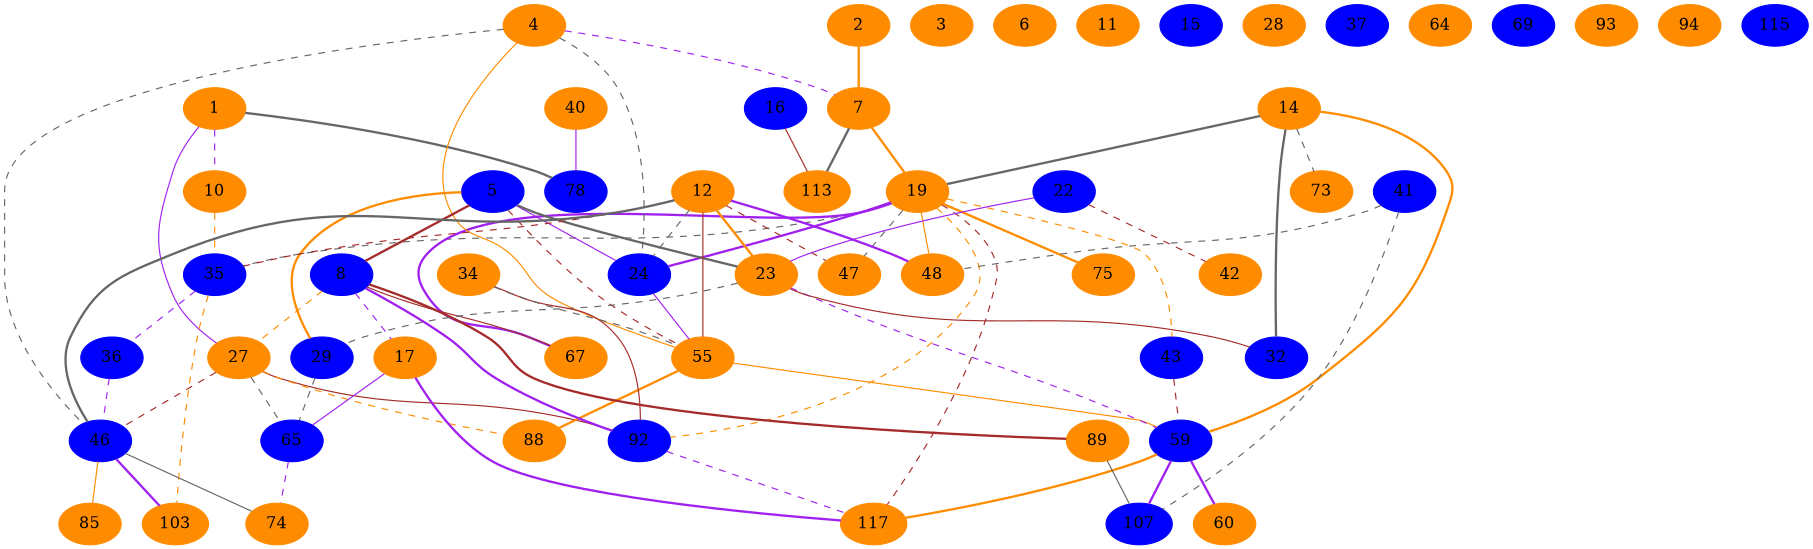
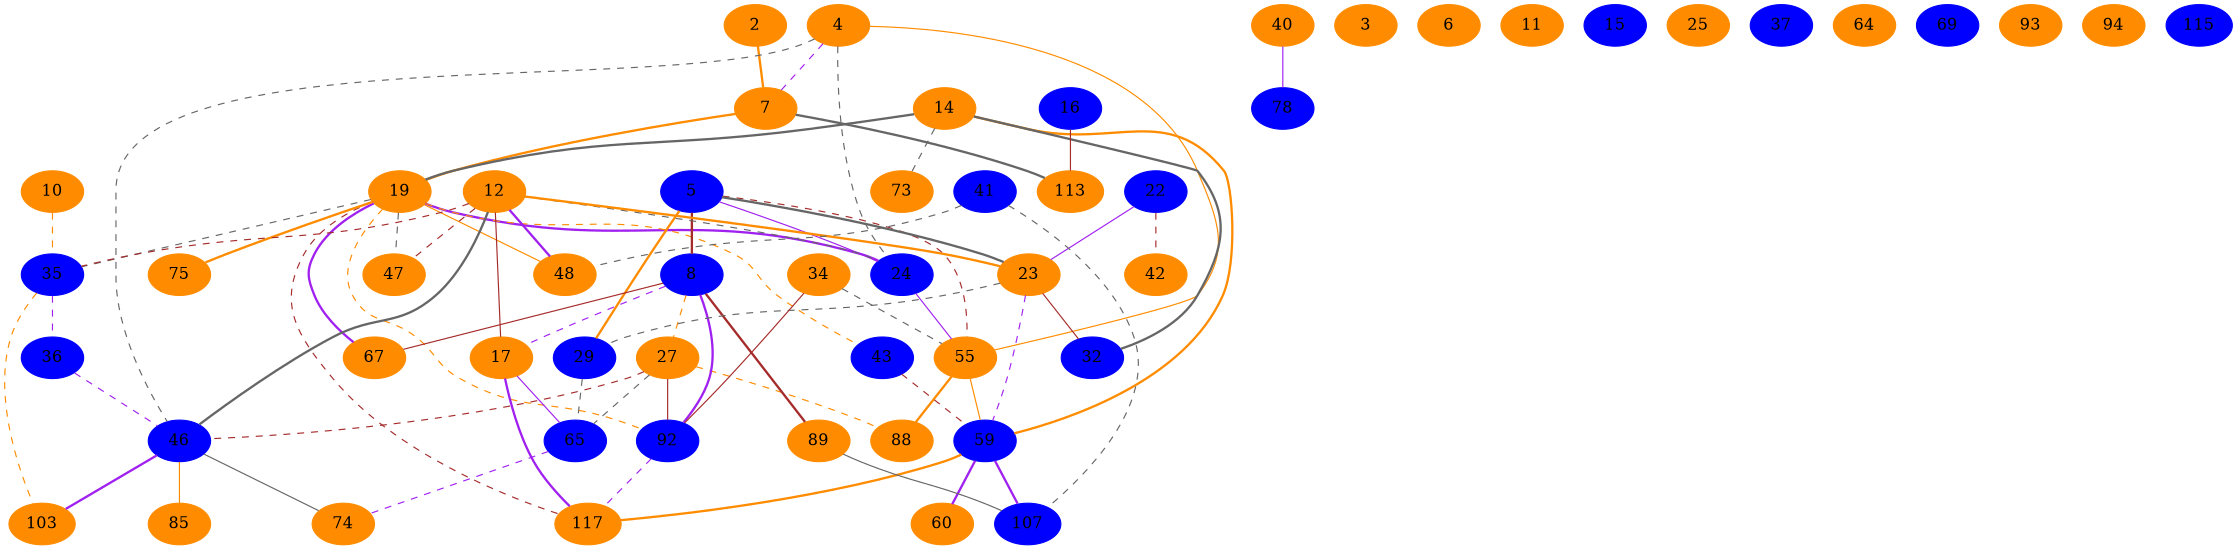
node "28": label "28" -> "25"
node "1": removed
edge "12" -- "55": now "12" -- "17"
